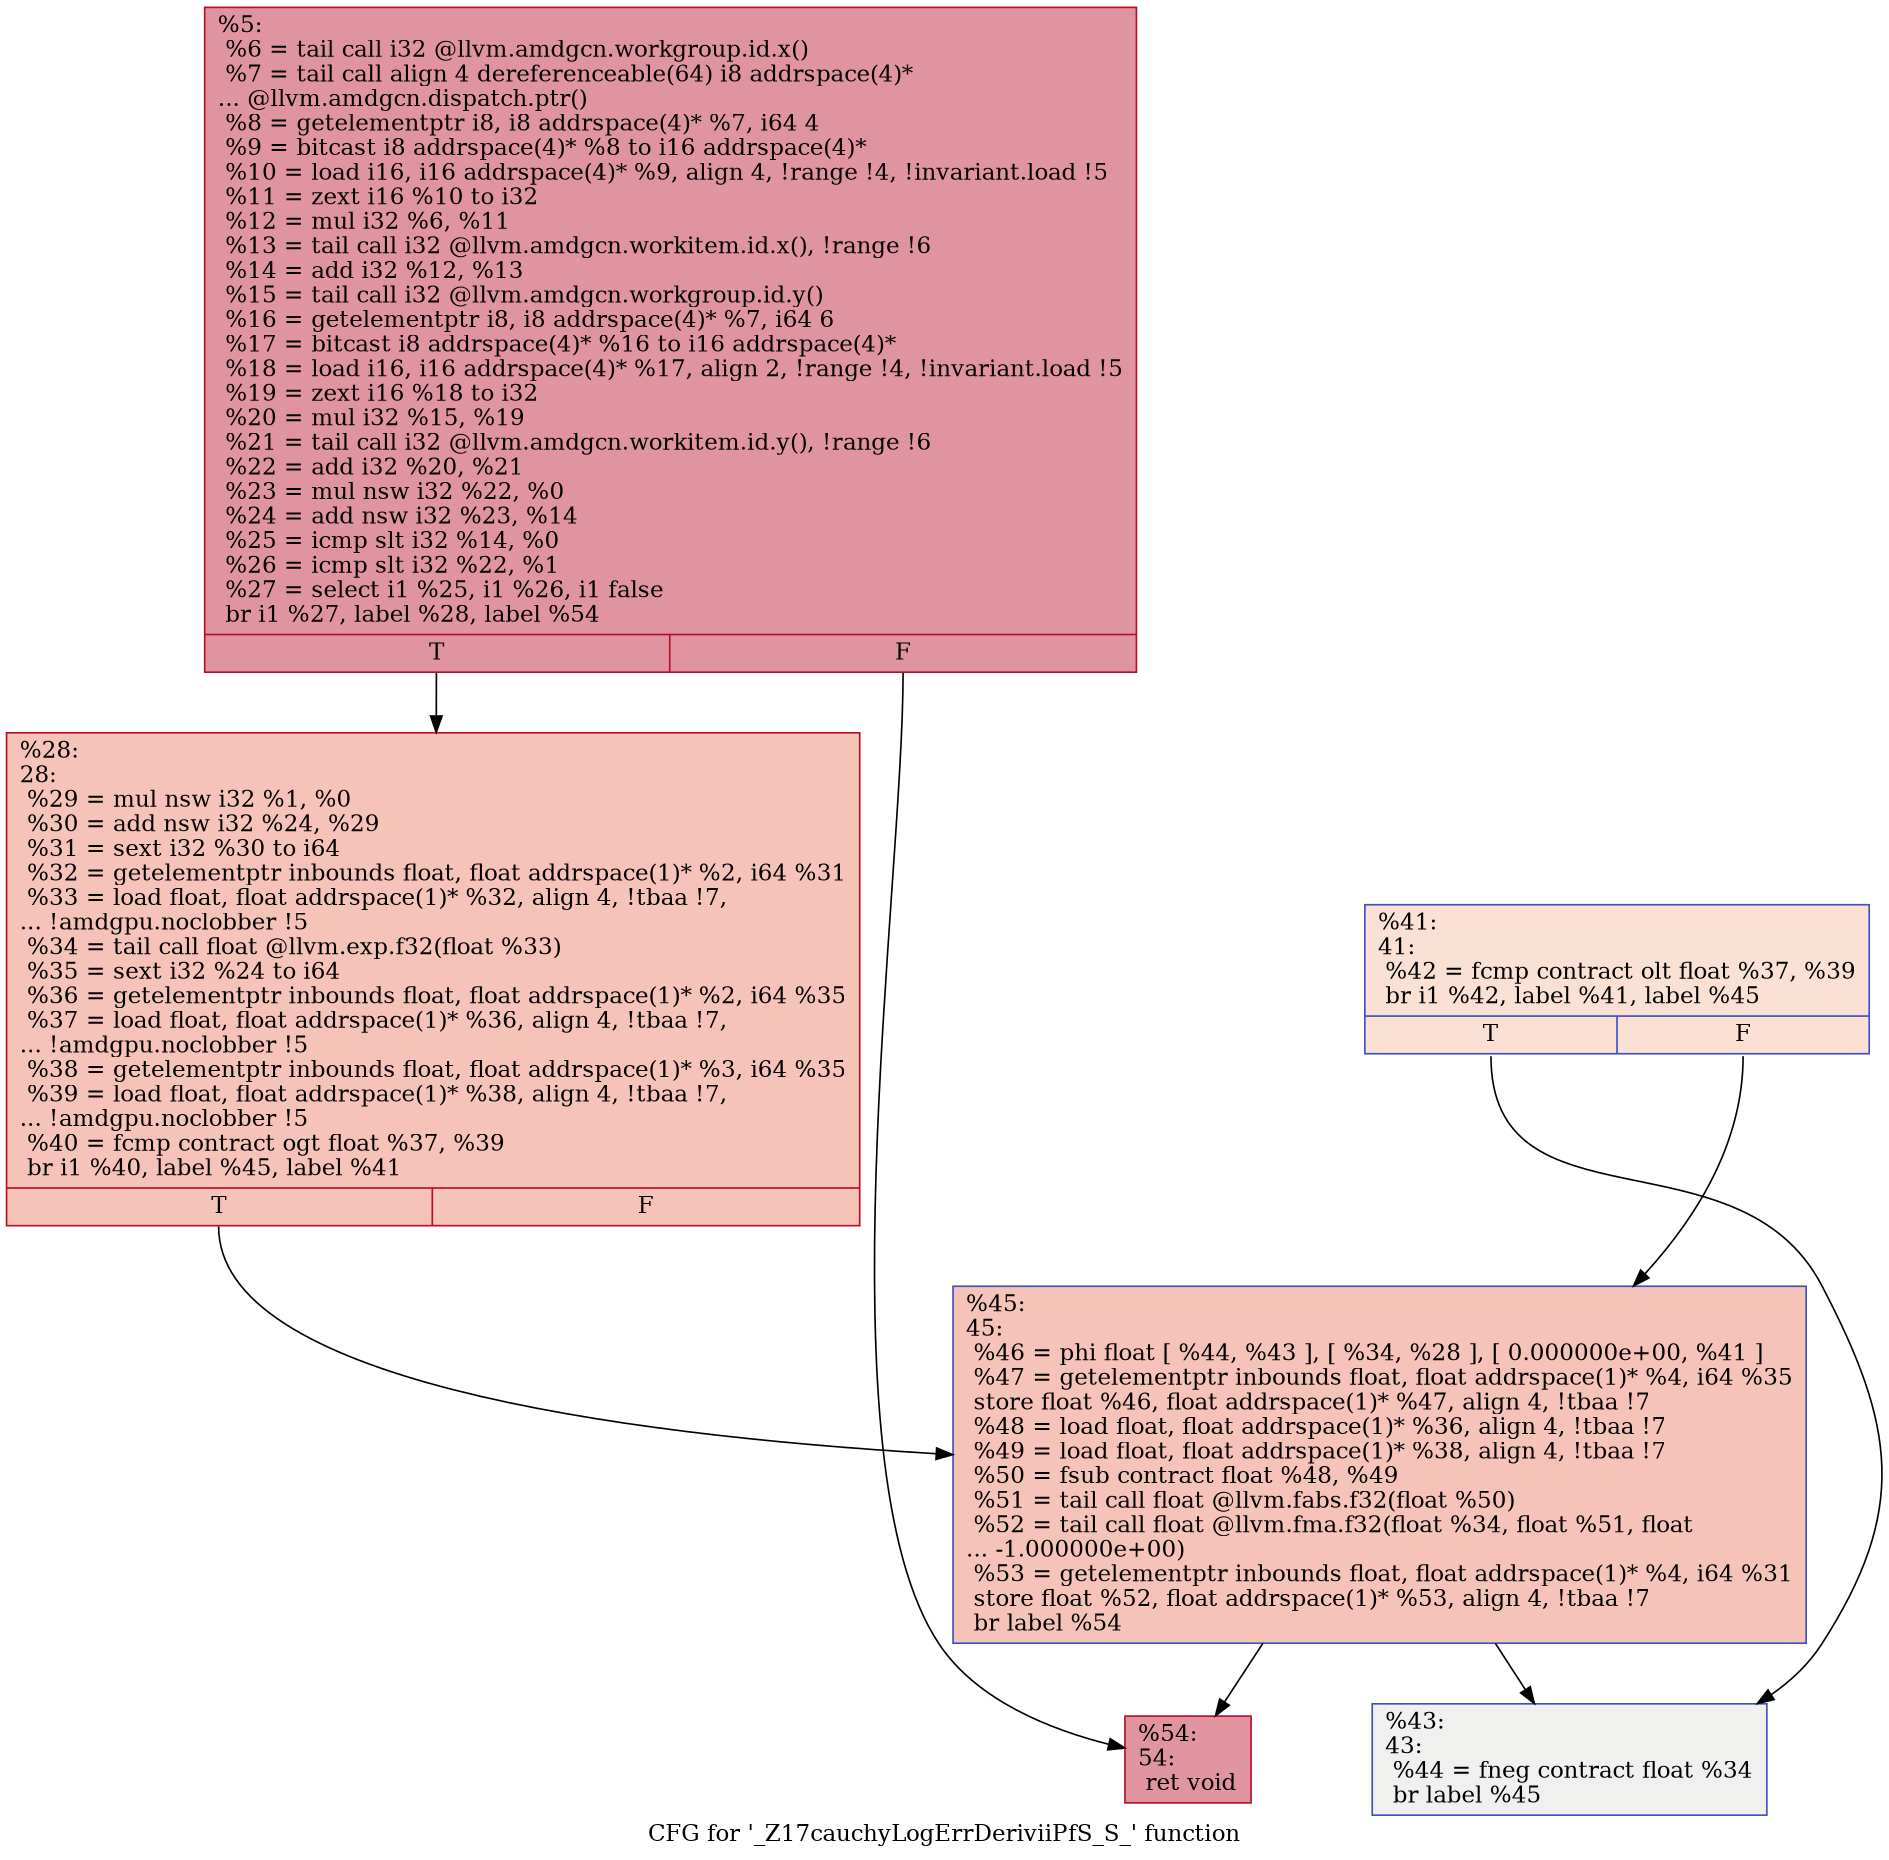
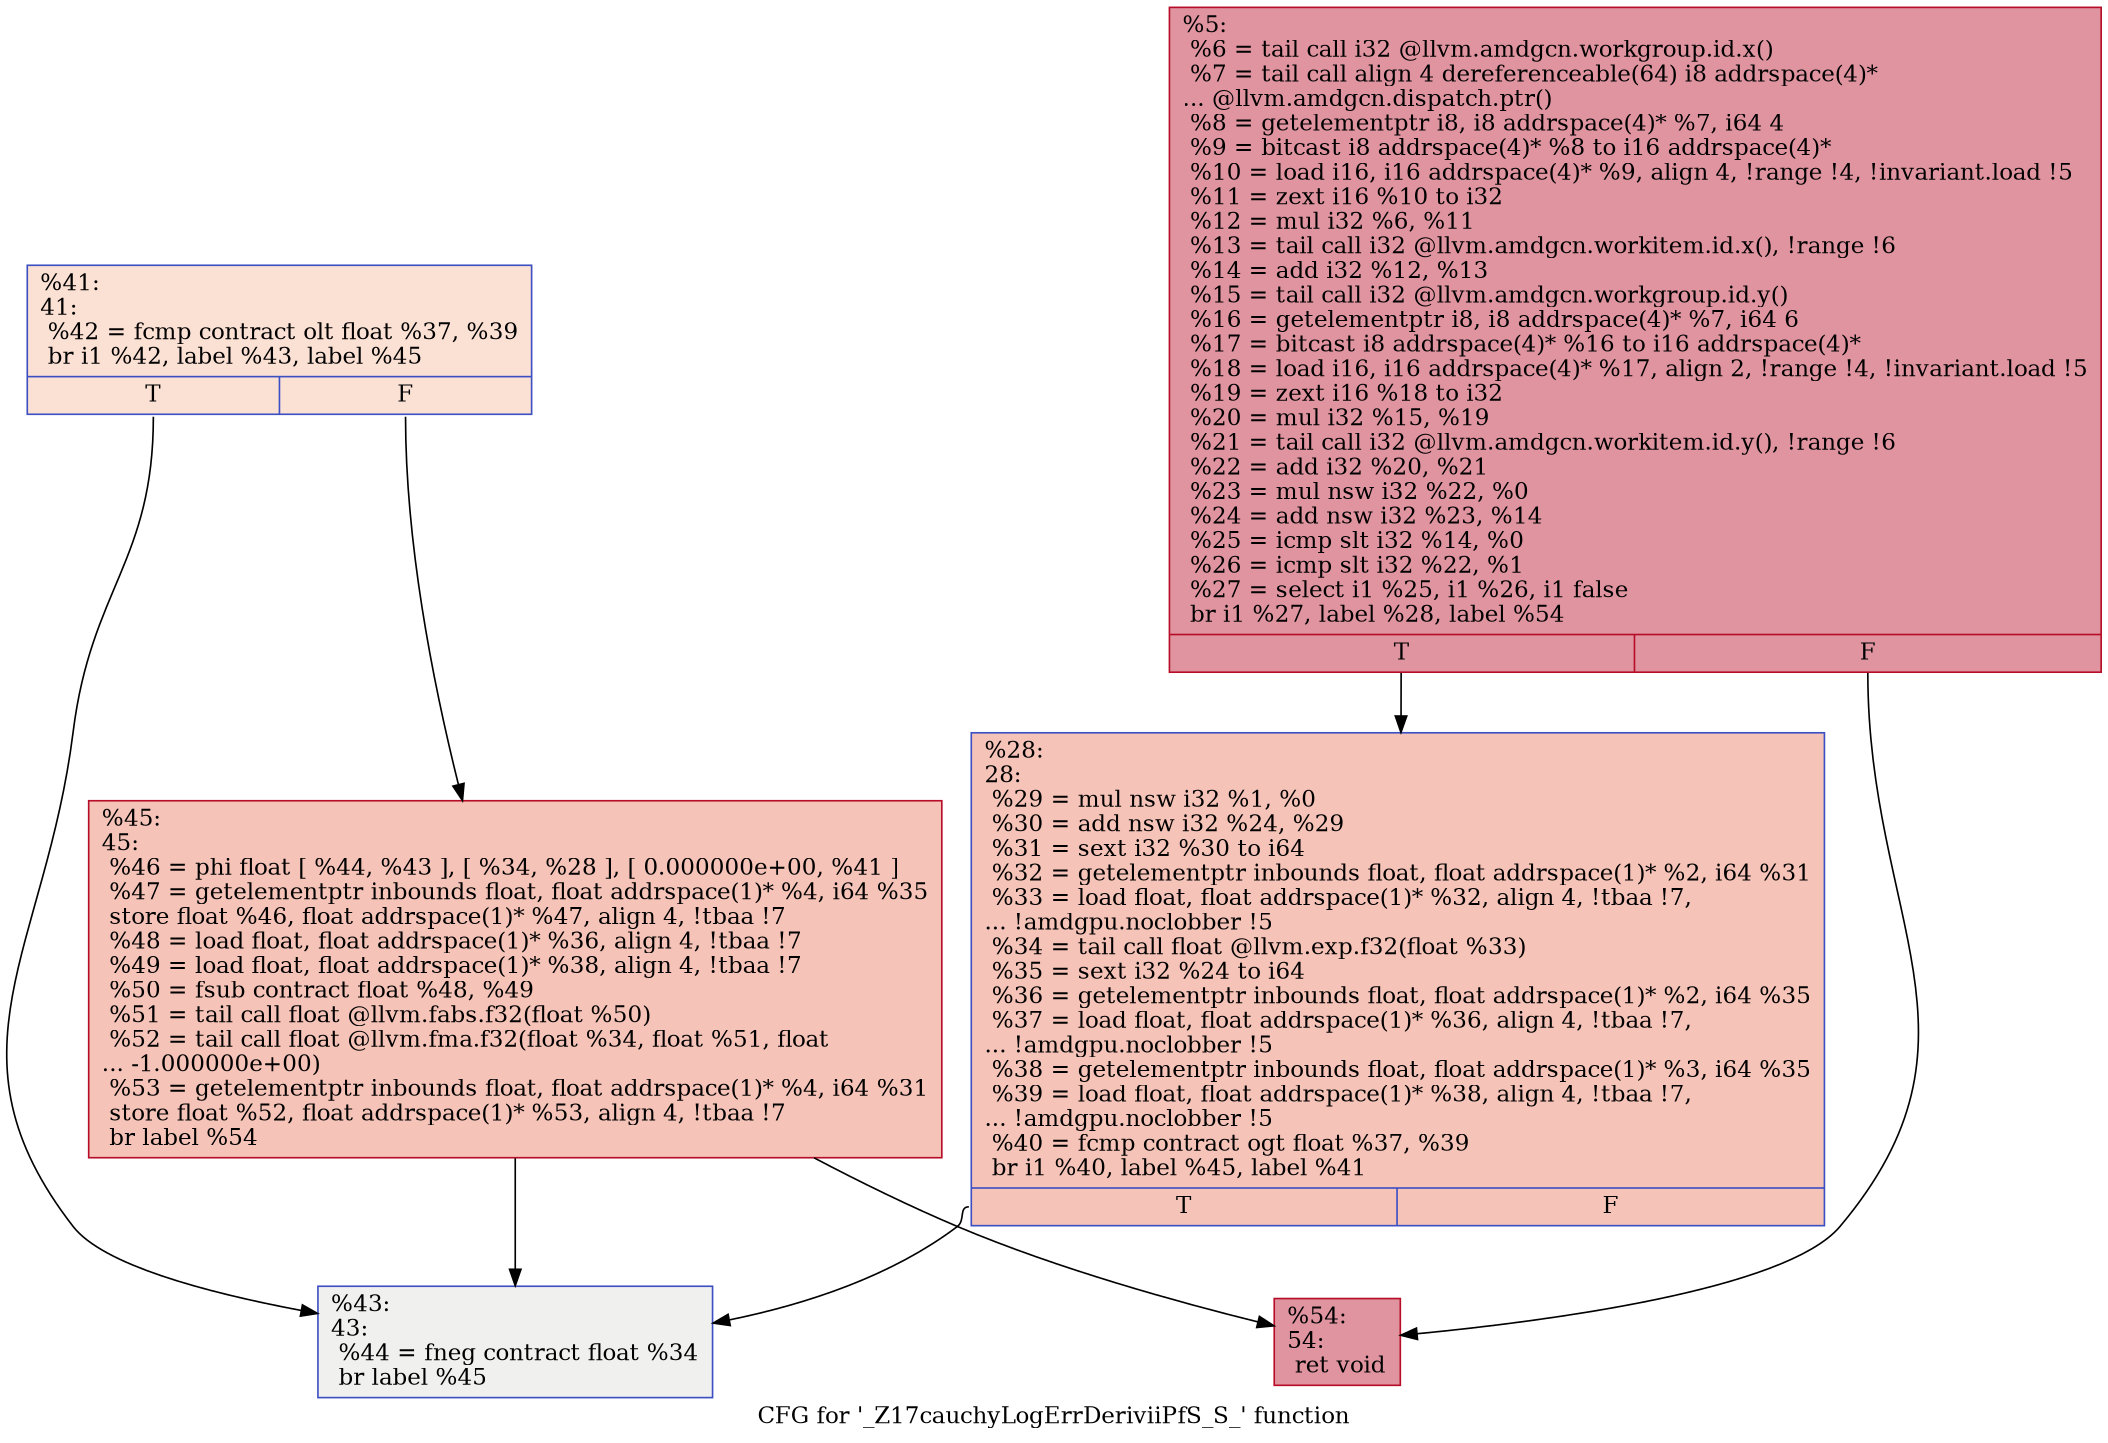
node "%28:": color #b70d28ff -> #3d50c3ff
node "%41:": text "br i1 %42, label %41, label %45" -> "br i1 %42, label %43, label %45"
edge "%28:" -> "%45:": now "%28:" -> "%43:"
node "%45:": color #3d50c3ff -> #b70d28ff
